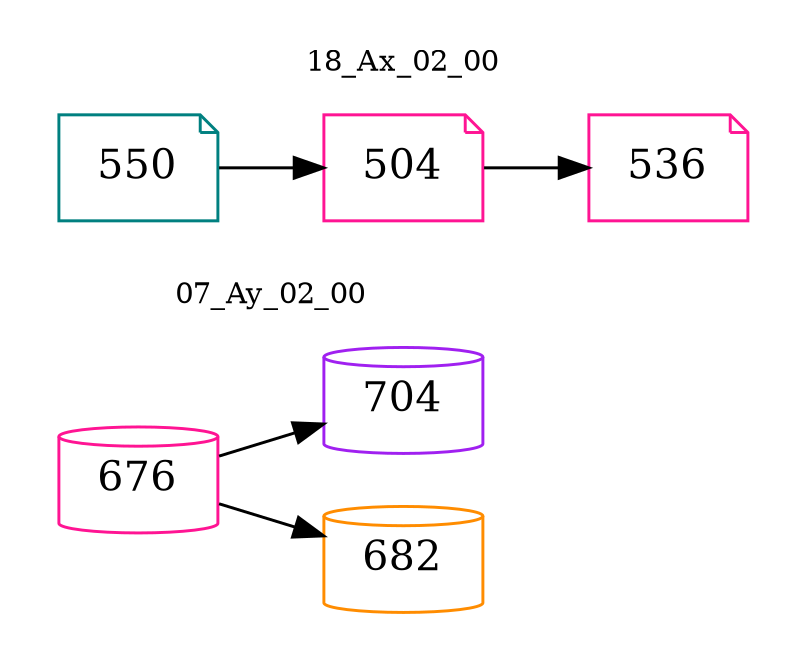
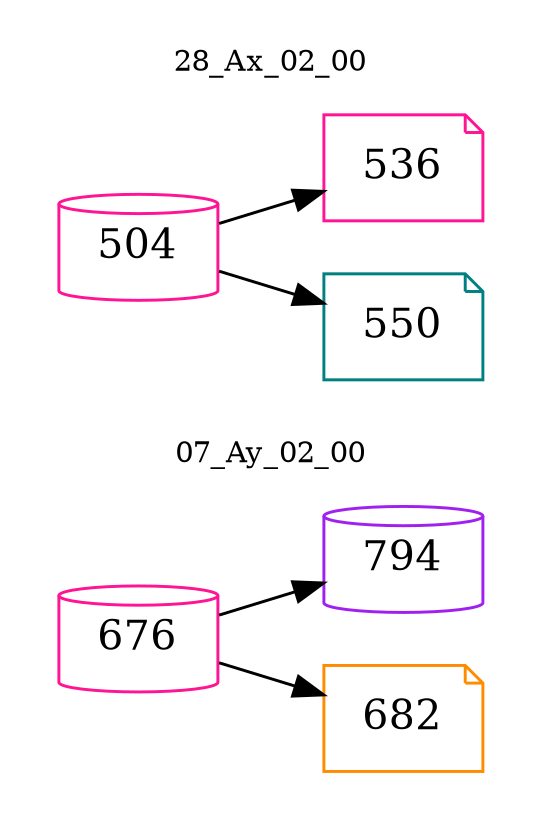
cluster "18_Ax_02_00": label "18_Ax_02_00" -> "28_Ax_02_00"
edge "550" -> "504": reversed
node "504": shape note -> cylinder
node "704": label "704" -> "794"
node "682": shape cylinder -> note
